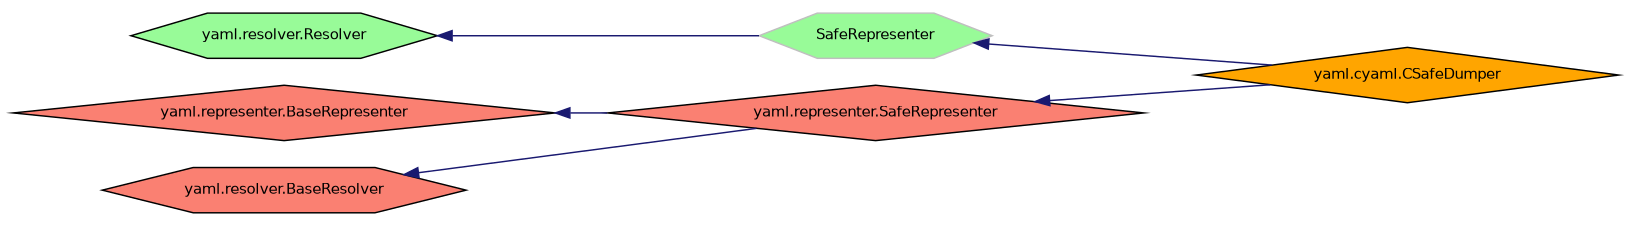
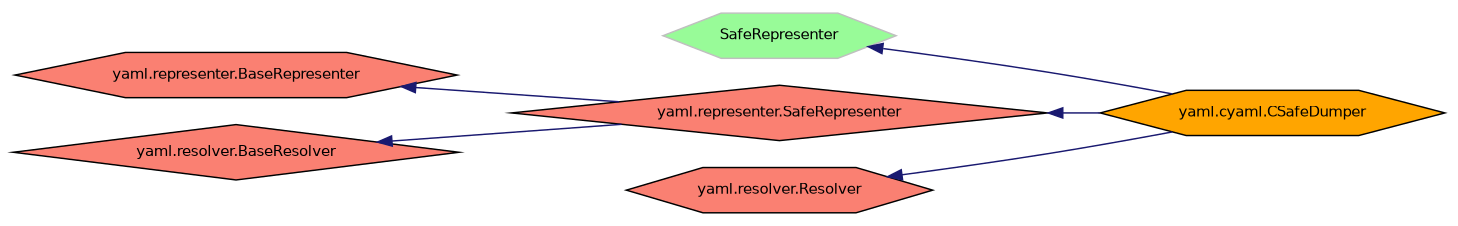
node "yaml.resolver.Resolver": fillcolor palegreen -> salmon
edge "SafeRepresenter" -> "yaml.resolver.Resolver": now "yaml.cyaml.CSafeDumper" -> "yaml.resolver.Resolver"
node "yaml.cyaml.CSafeDumper": shape diamond -> hexagon
node "yaml.representer.BaseRepresenter": shape diamond -> hexagon
node "yaml.resolver.BaseResolver": shape hexagon -> diamond
